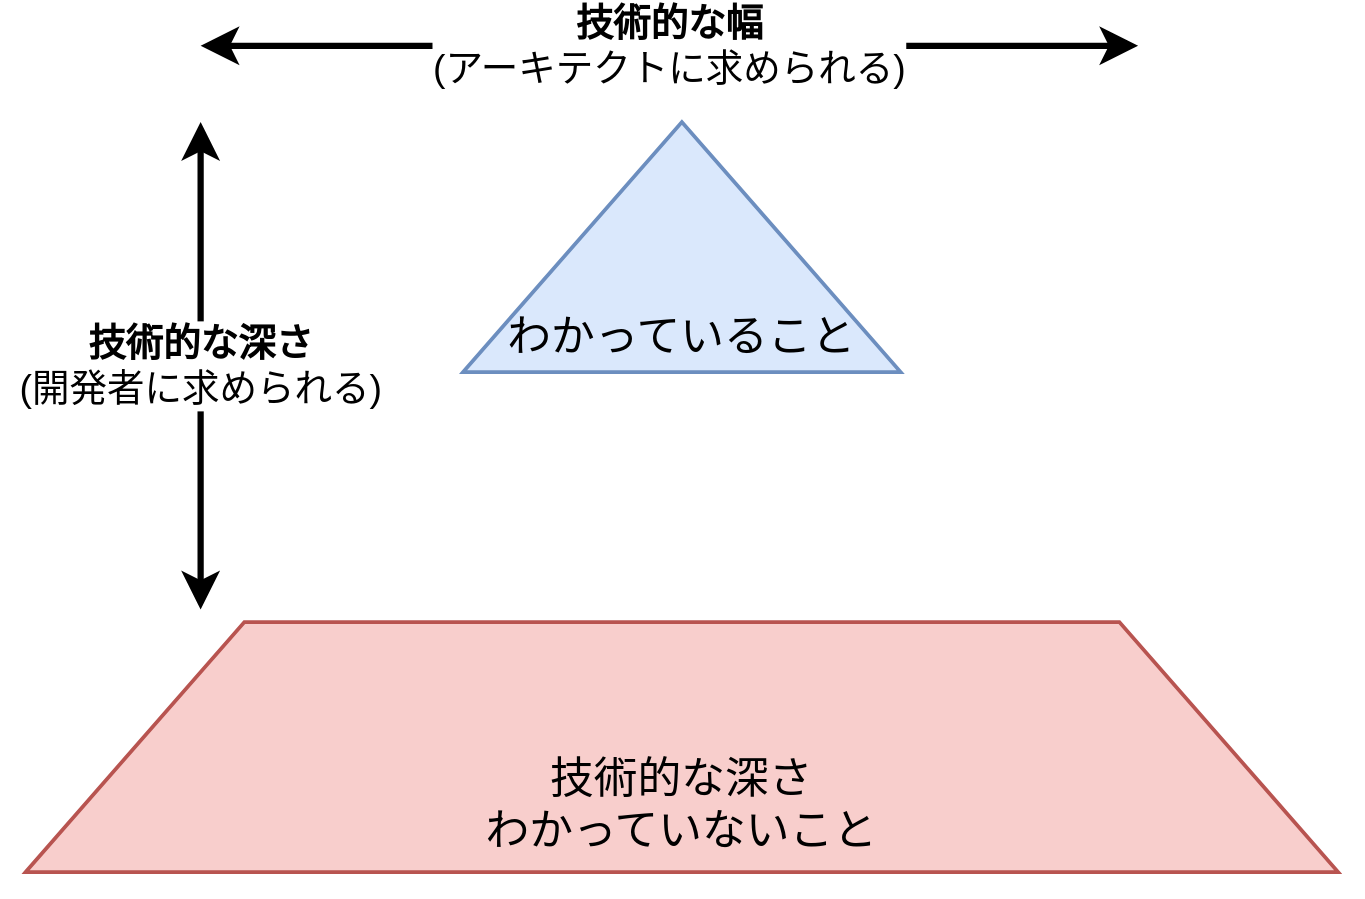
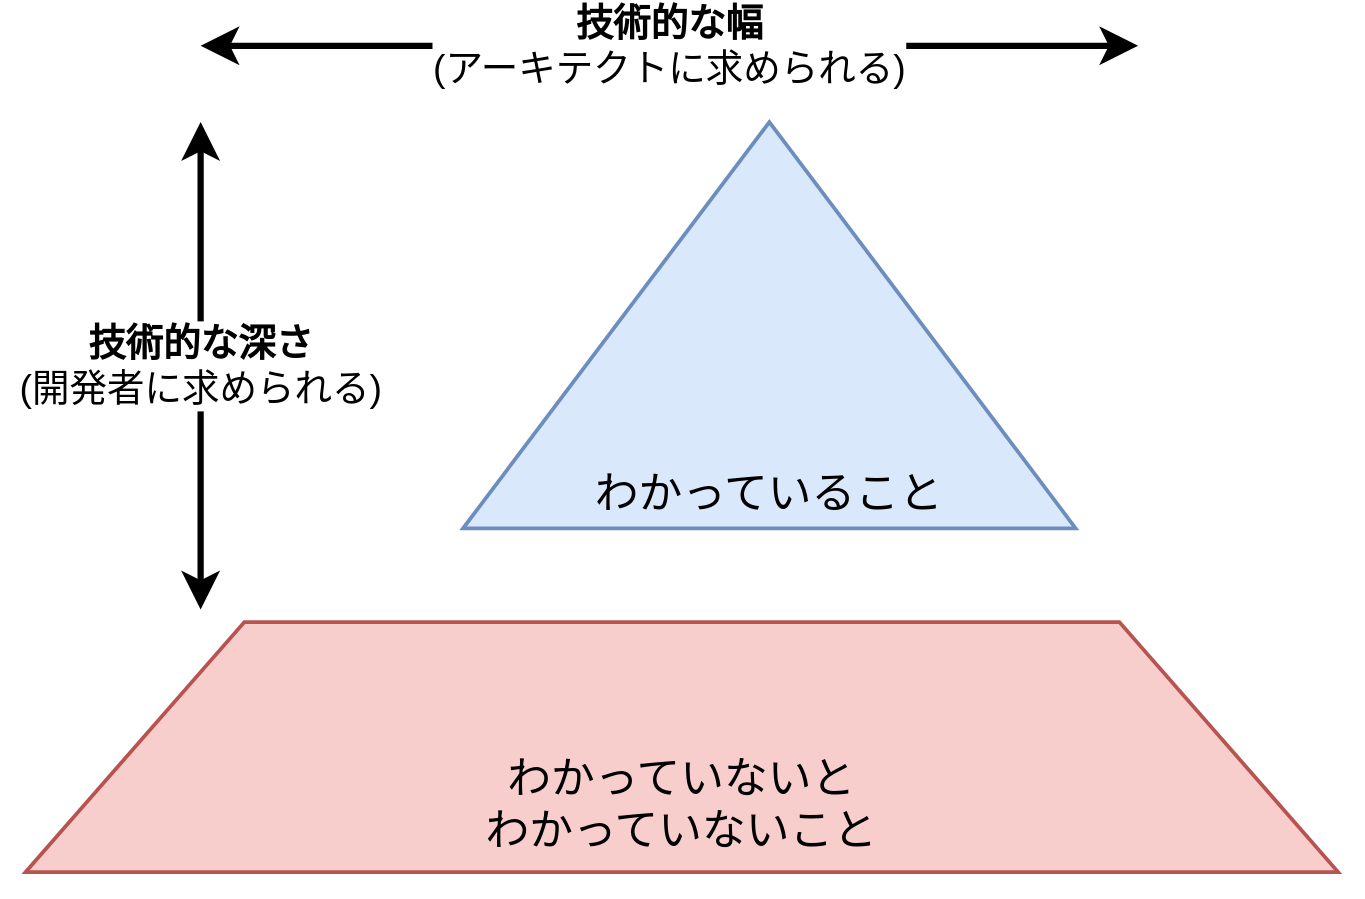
node "わかっていること": size 438x250 -> 613x406
node "技術的な深さ わかっていないこと": label "技術的な深さ わかっていないこと" -> "わかっていないと わかっていないこと"
